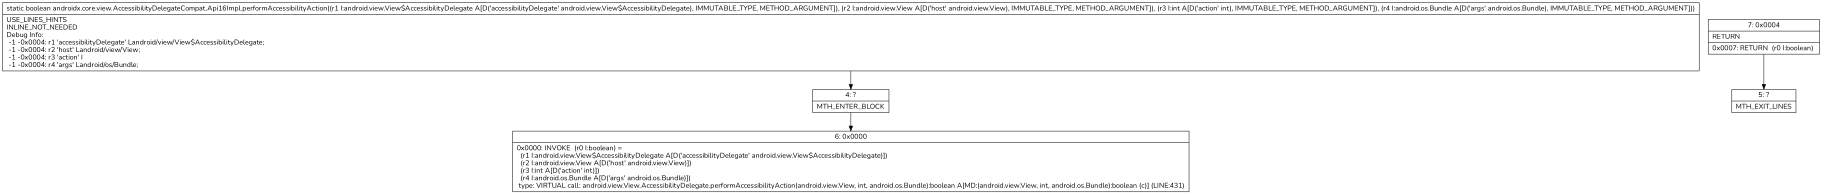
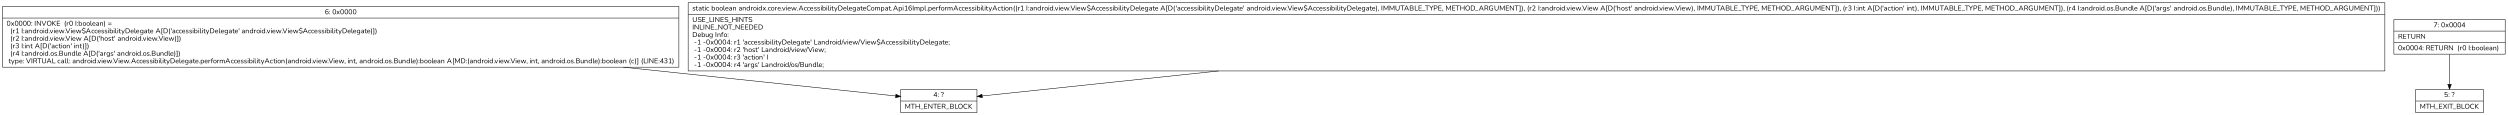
node "7: 0x0004": text "0x0007: RETURN  (r0 I:boolean)" -> "0x0004: RETURN  (r0 I:boolean)"
node "5: ?": text "MTH_EXIT_LINES" -> "MTH_EXIT_BLOCK"
edge "4: ?" -> "6: 0x0000": reversed
